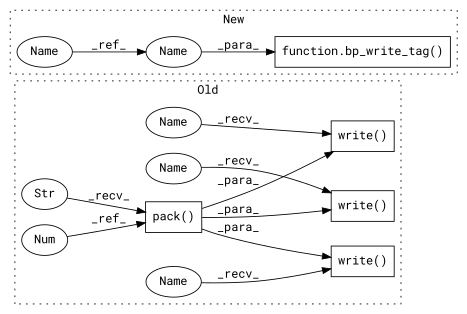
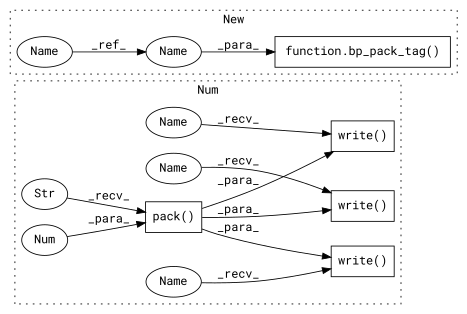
node "function.bp_write_tag()": label "function.bp_write_tag()" -> "function.bp_pack_tag()"
cluster "Old": label "Old" -> "Num"
edge "Num" -> "pack()": label "_ref_" -> "_para_"
